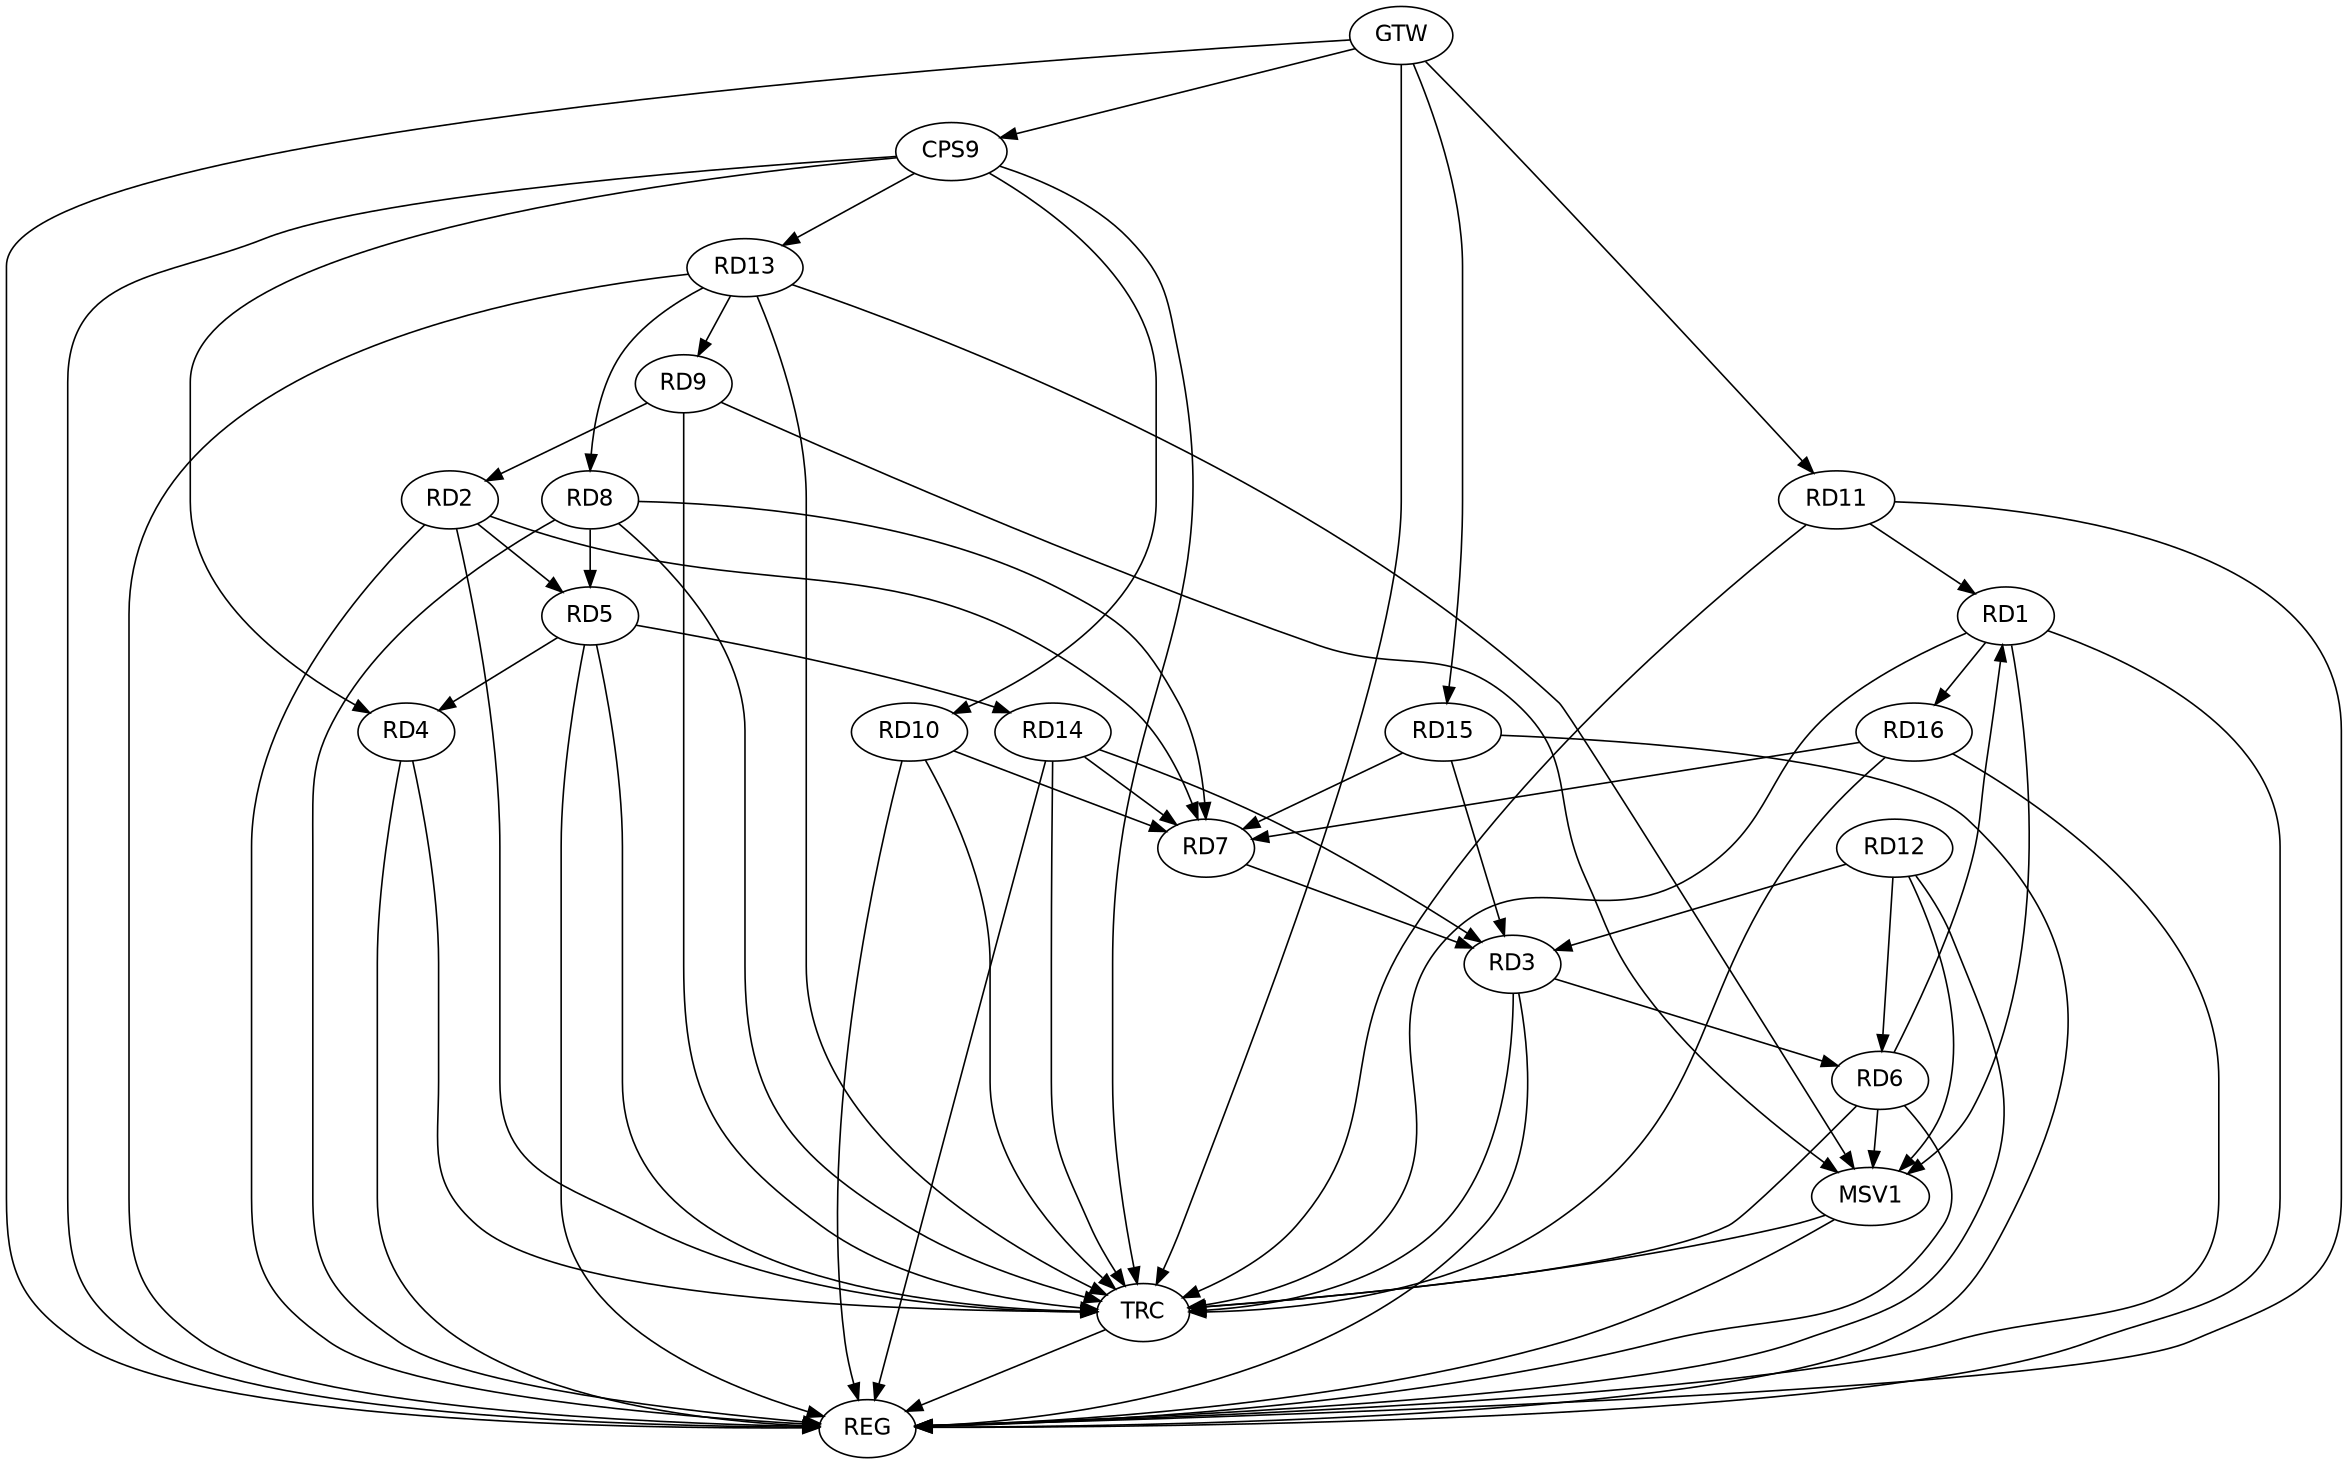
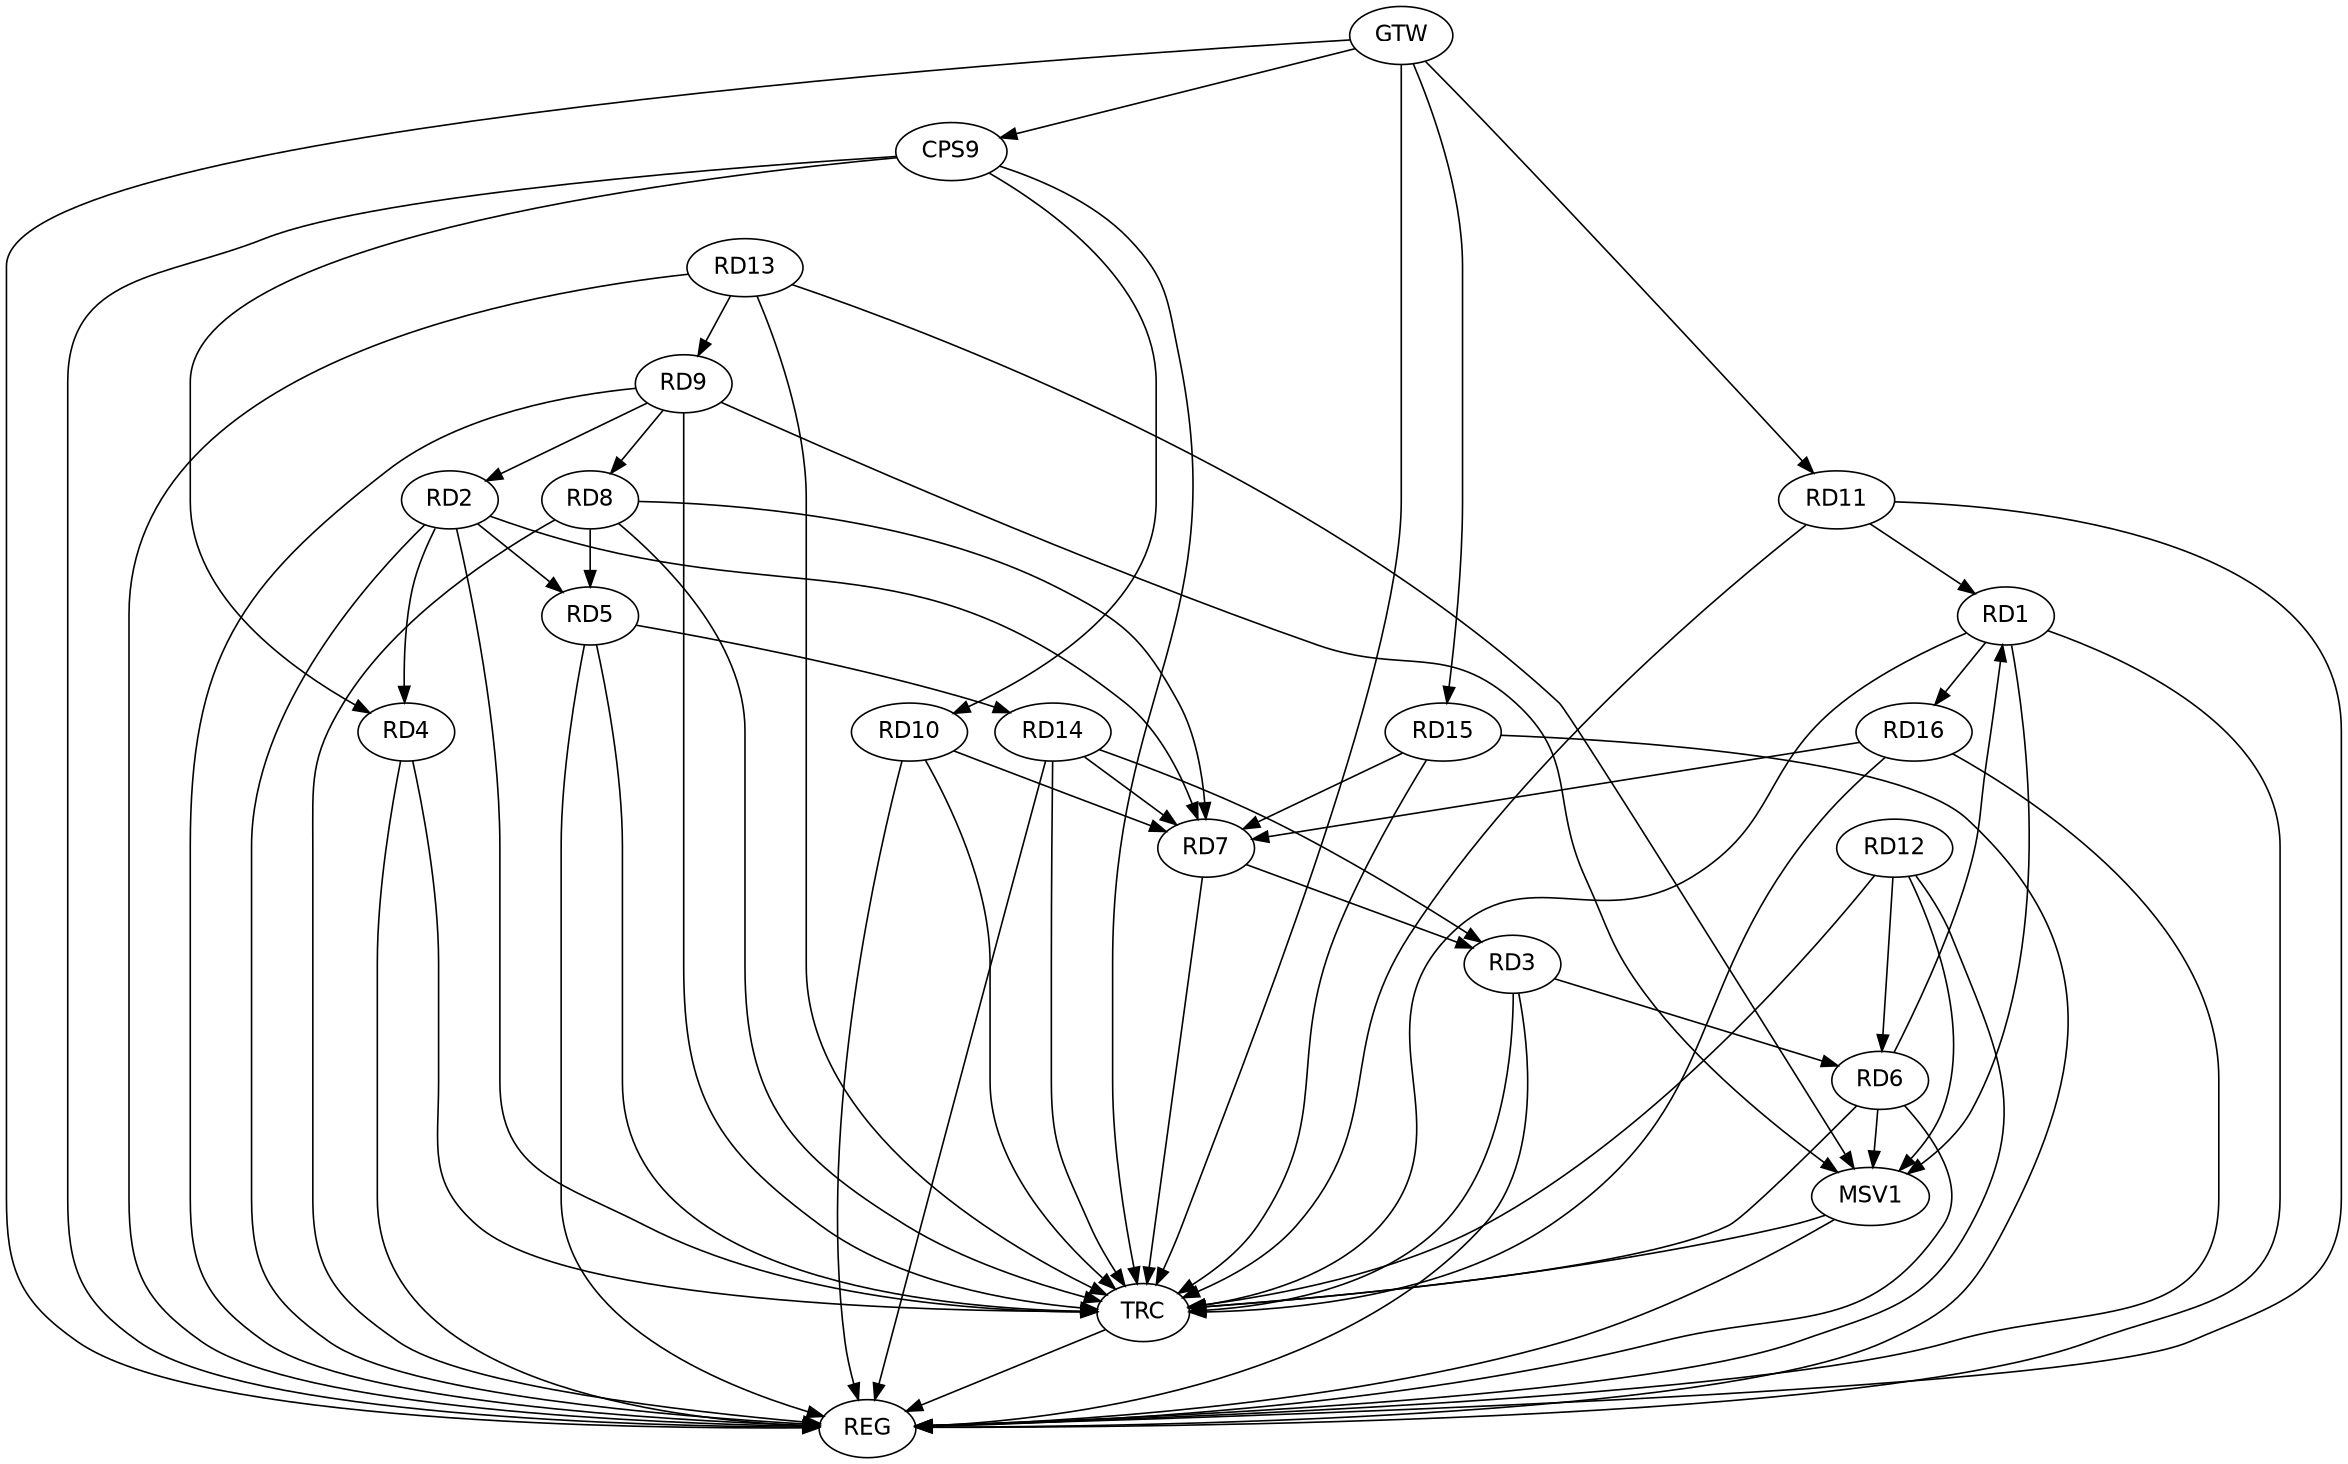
edge "CPS9" -> "RD13": removed
edge "RD13" -> "RD8": now "RD9" -> "RD8"
edge "RD5" -> "RD4": now "RD2" -> "RD4"
edge "RD15" -> "RD3": now "RD15" -> "TRC"
edge "RD12" -> "RD3": now "RD12" -> "TRC"
edge "RD9" -> "REG": added
edge "RD7" -> "TRC": added
